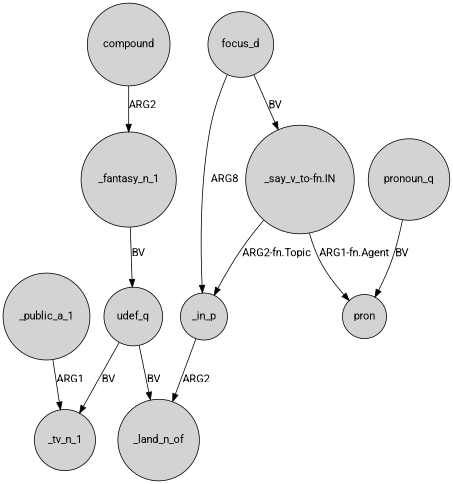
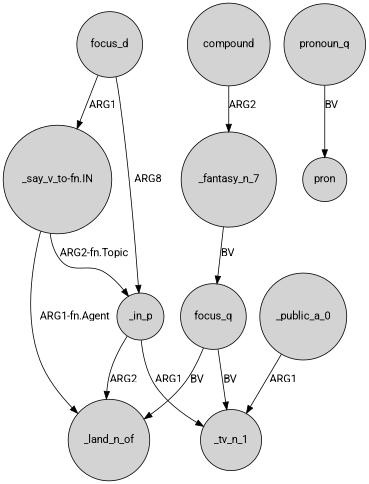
edge "focus_d" -> "_say_v_to-fn.IN": label "BV" -> "ARG1"
node "_fantasy_n_1": label "_fantasy_n_1" -> "_fantasy_n_7"
edge "_say_v_to-fn.IN" -> "pron": now "_say_v_to-fn.IN" -> "_land_n_of"
node "_public_a_1": label "_public_a_1" -> "_public_a_0"
node "udef_q": label "udef_q" -> "focus_q"
edge "_in_p" -> "_tv_n_1": added, label "ARG1"
